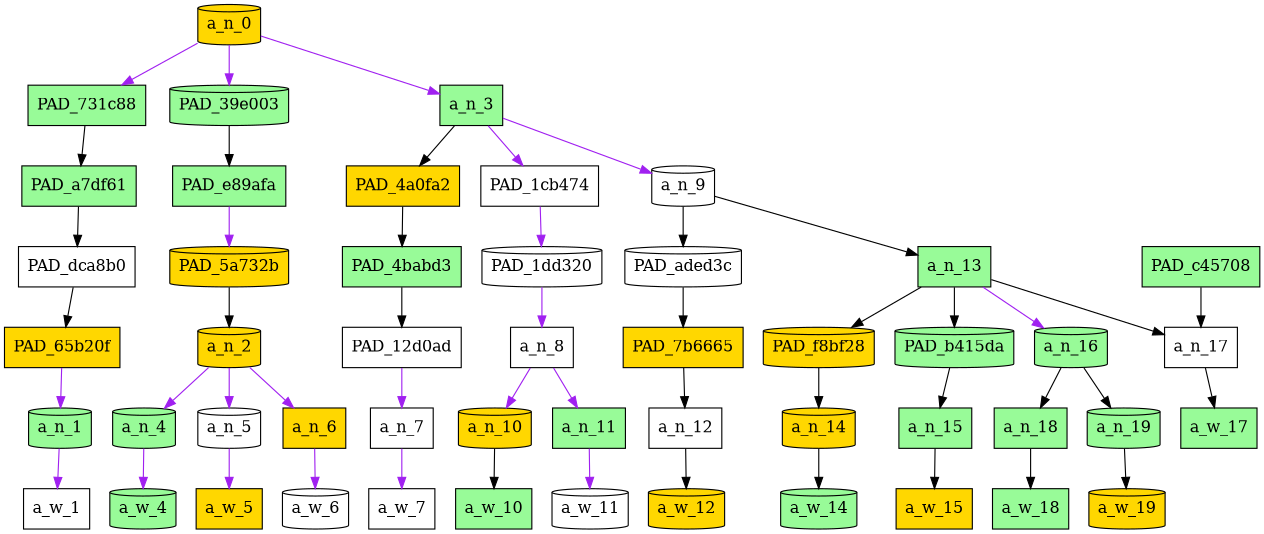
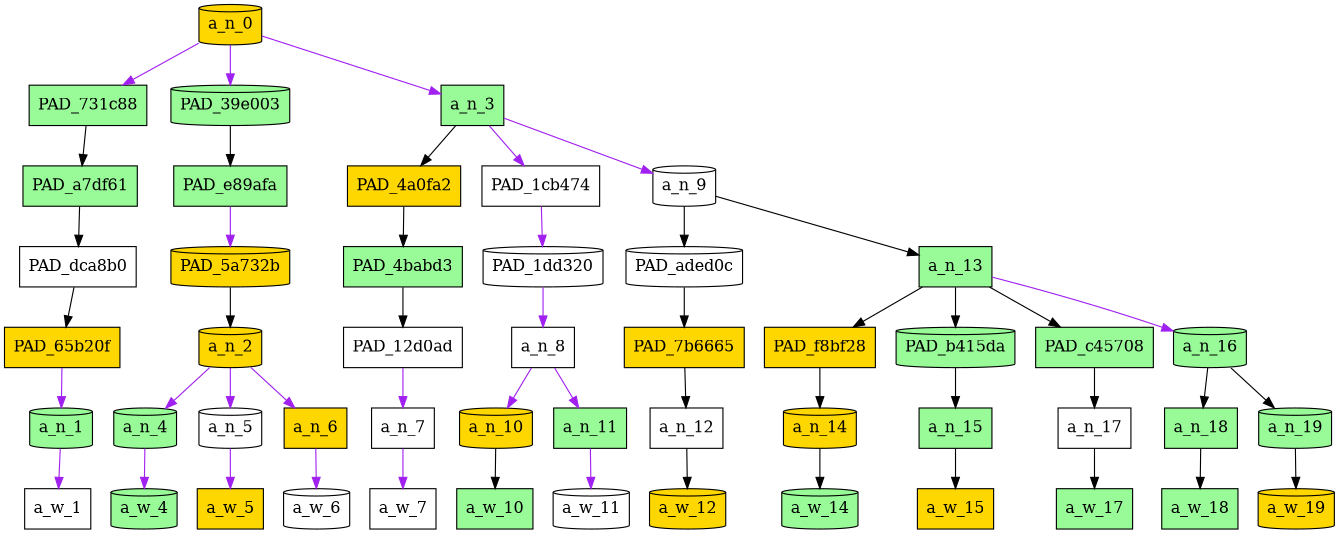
node "PAD_aded3c": label "PAD_aded3c" -> "PAD_aded0c"
edge "a_n_13" -> "a_n_17": now "a_n_13" -> "PAD_c45708"
node "PAD_f8bf28": shape cylinder -> box
